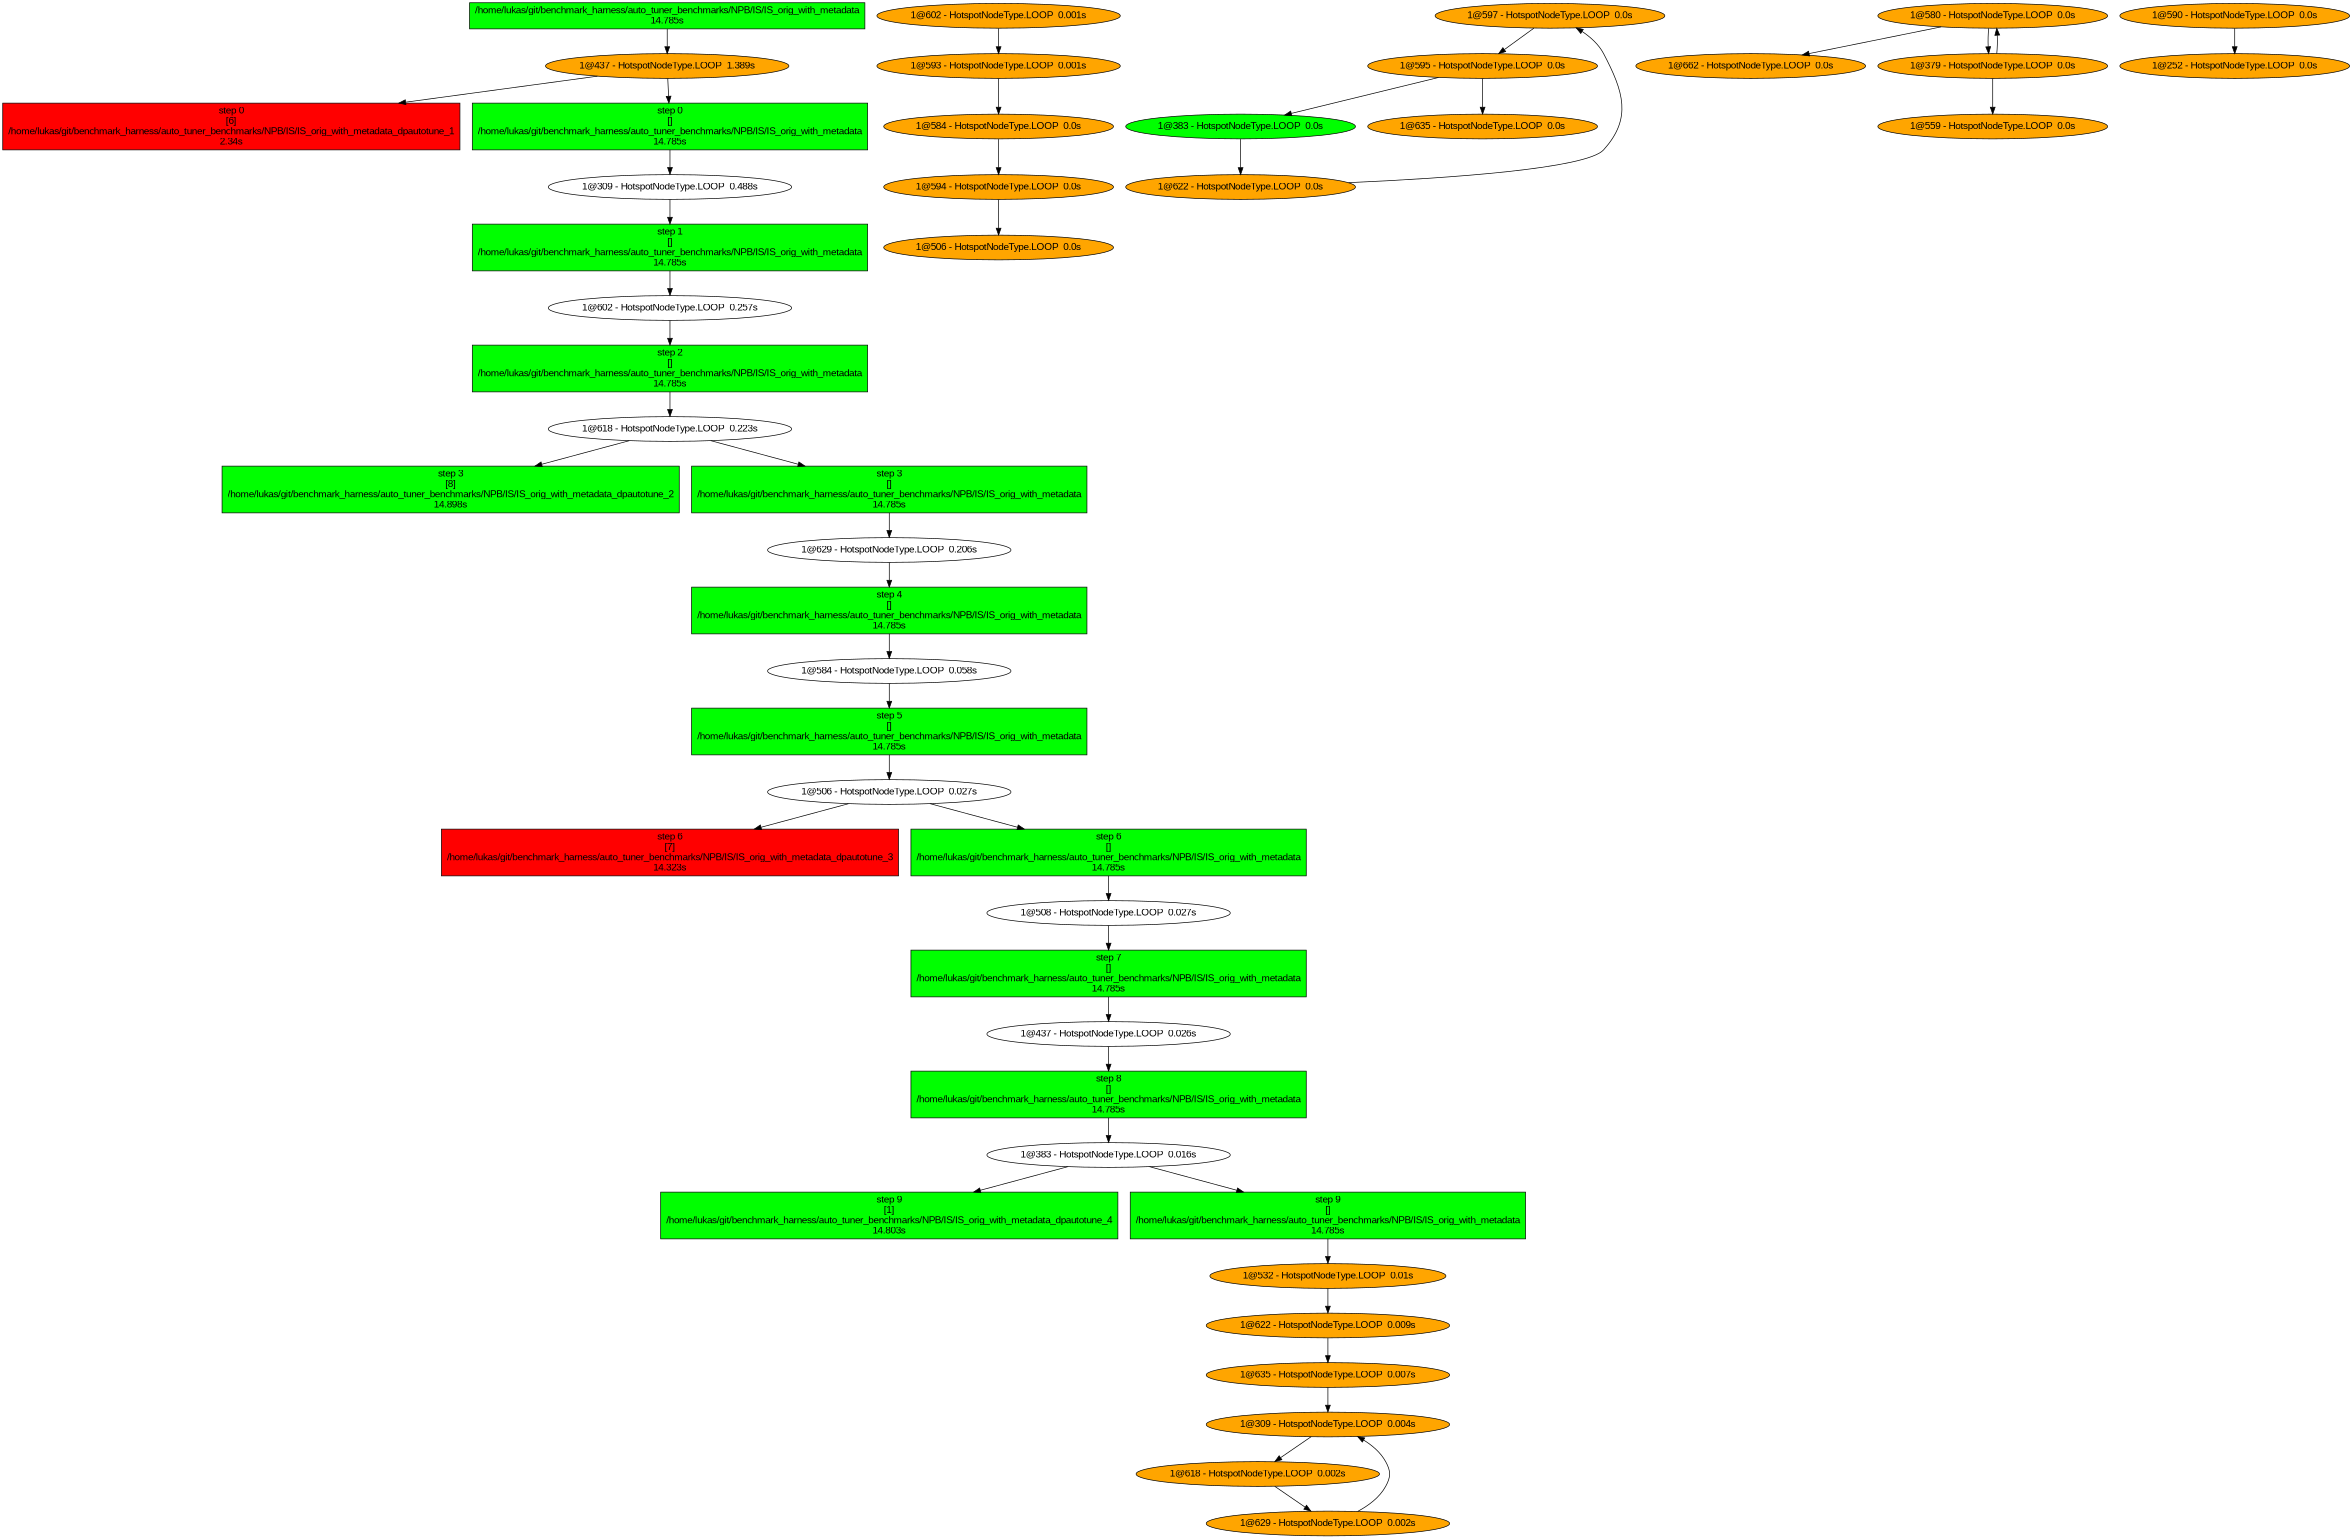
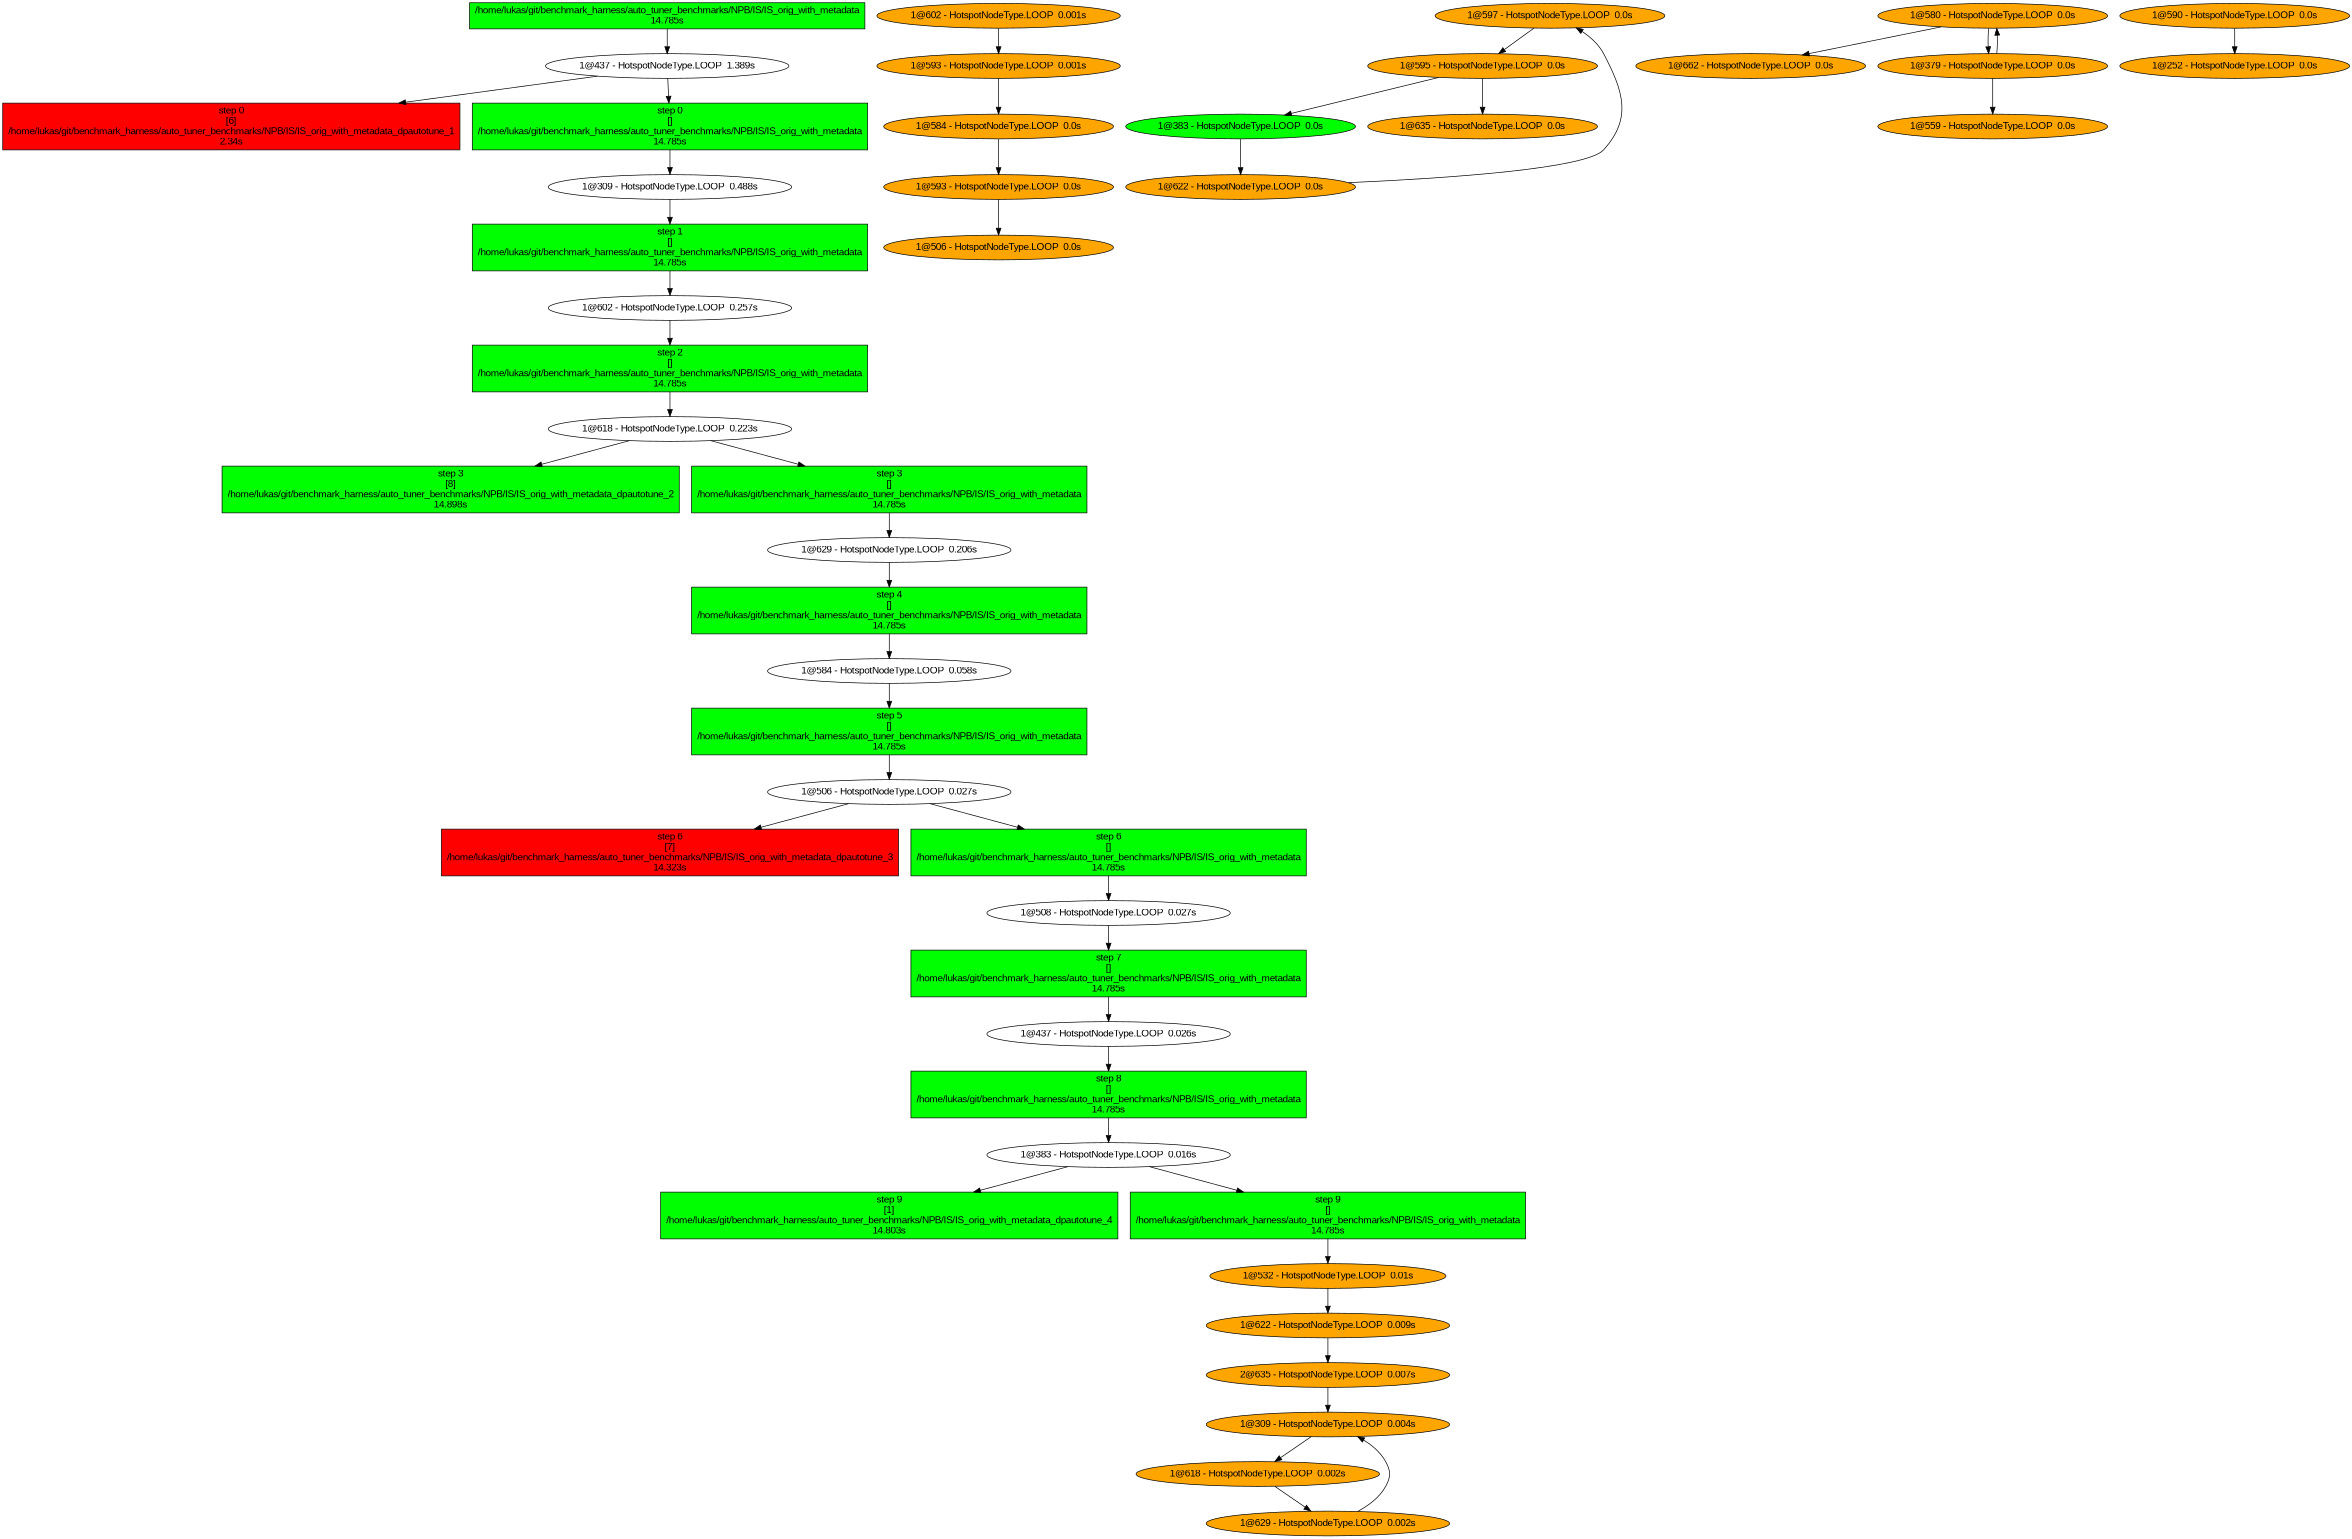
node "1@437 - HotspotNodeType.LOOP  1.389s": fillcolor orange -> white
node "1@594 - HotspotNodeType.LOOP  0.0s": label "1@594 - HotspotNodeType.LOOP  0.0s" -> "1@593 - HotspotNodeType.LOOP  0.0s"
node "1@635 - HotspotNodeType.LOOP  0.007s": label "1@635 - HotspotNodeType.LOOP  0.007s" -> "2@635 - HotspotNodeType.LOOP  0.007s"
